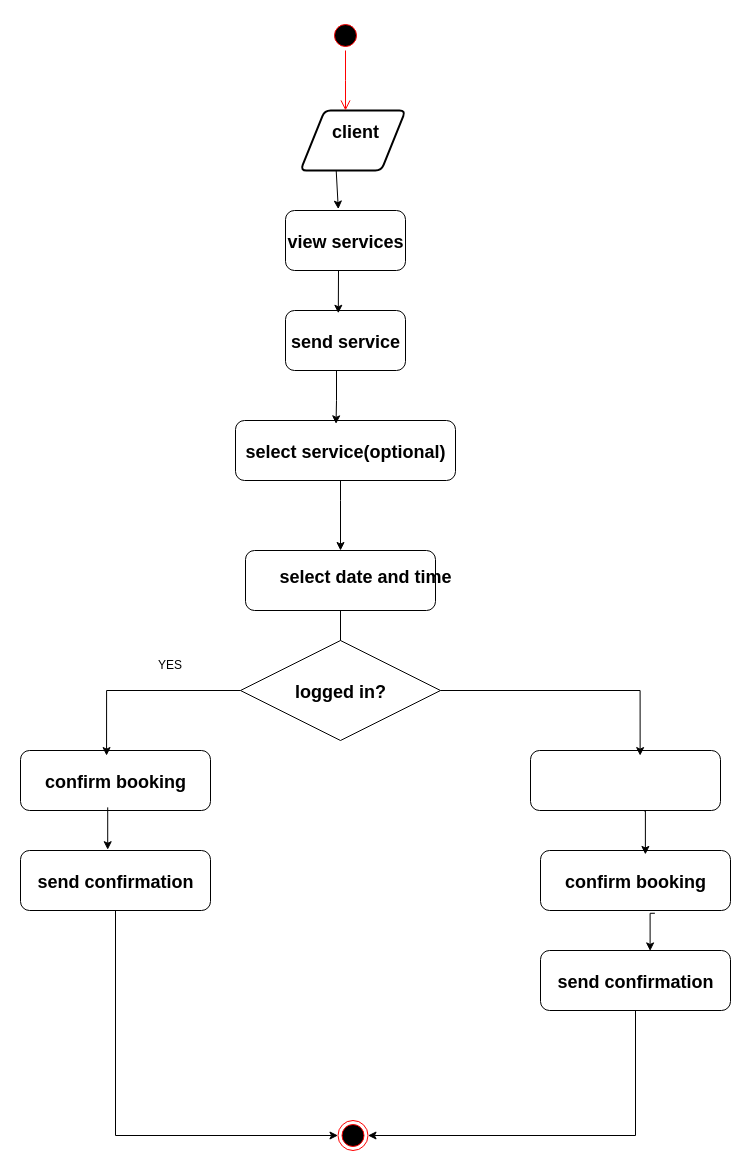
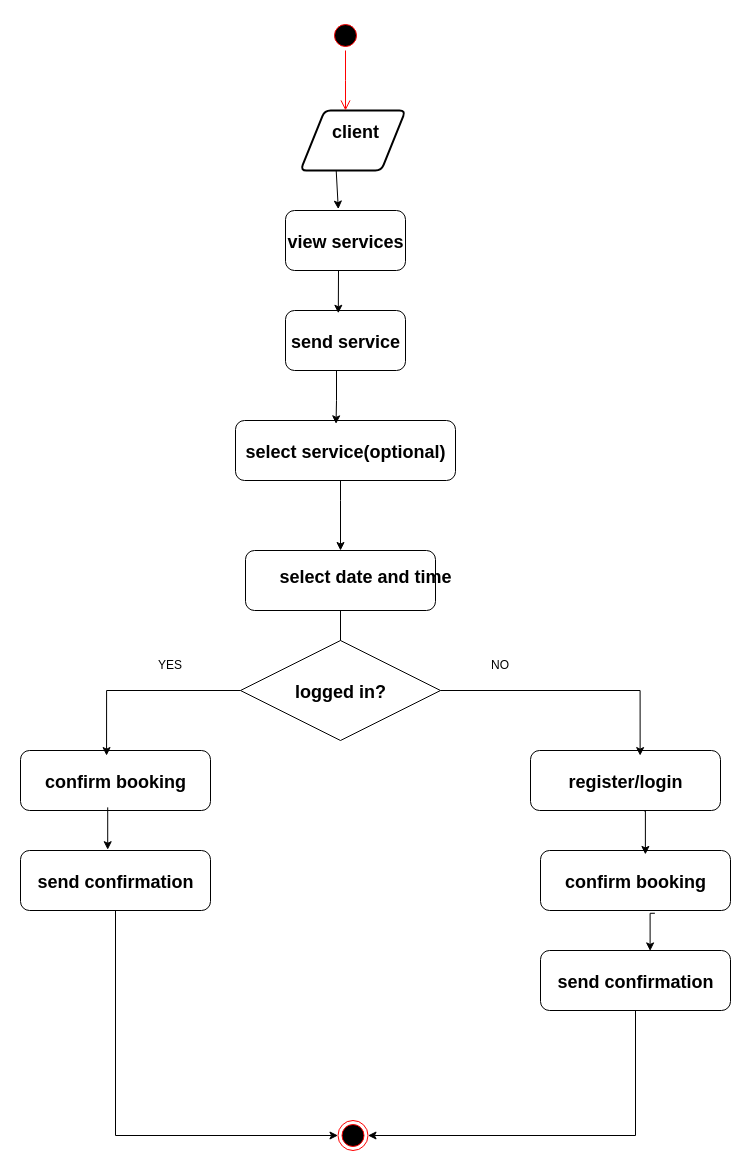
node "NO": added
node "register/login": added
